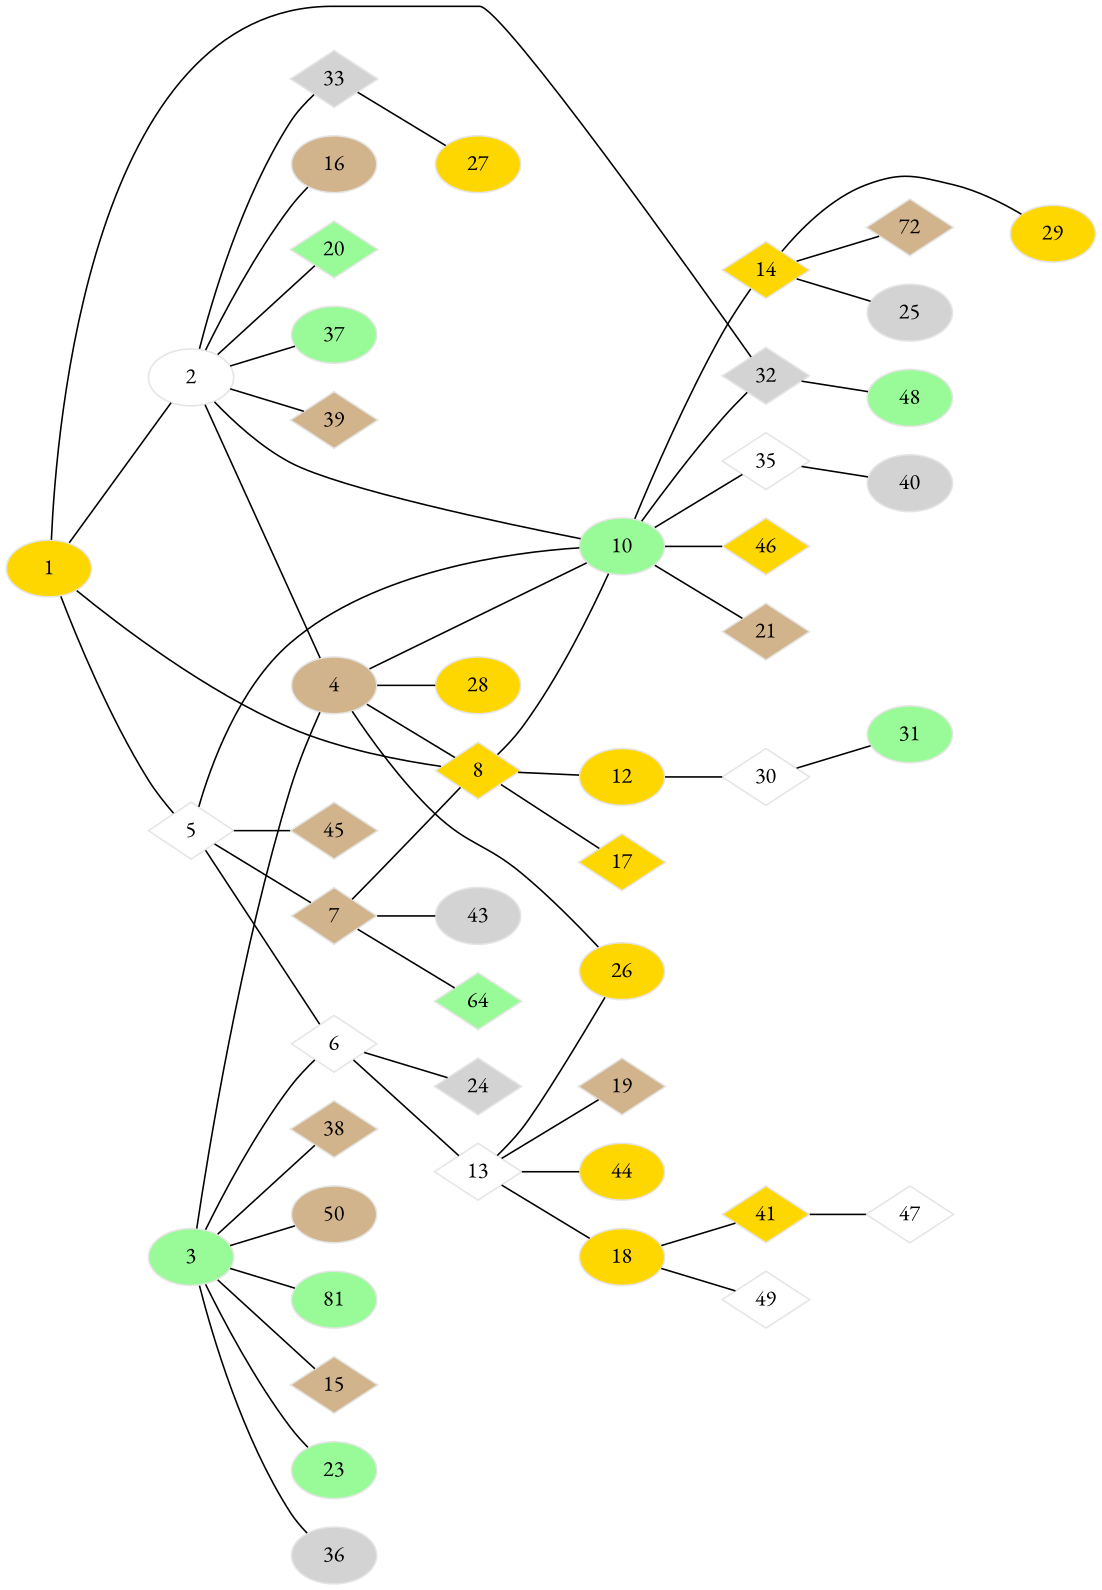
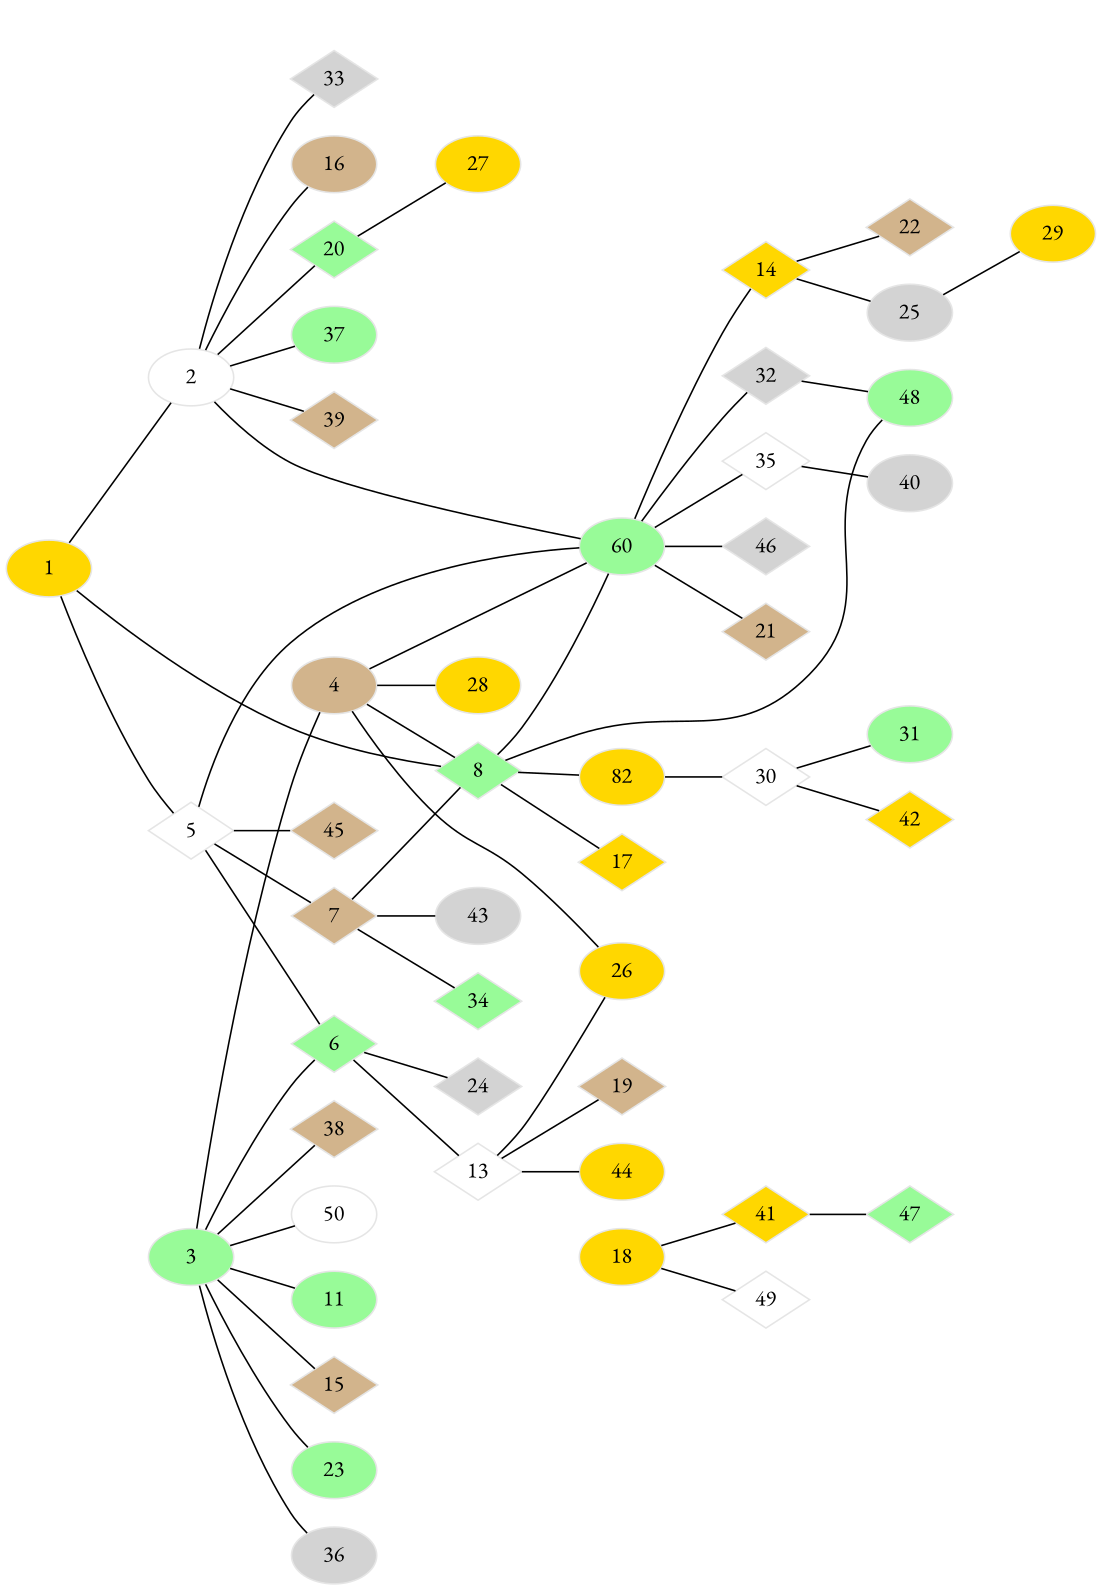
edge "32" -- "1": removed
edge "33" -- "27": now "20" -- "27"
edge "29" -- "14": now "29" -- "25"
node "72": label "72" -> "22"
edge "2" -- "4": removed
node "10": label "10" -> "60"
node "46": fillcolor gold -> lightgrey
edge "48" -- "8": added
node "8": fillcolor gold -> palegreen
node "12": label "12" -> "82"
node "42": added
node "64": label "64" -> "34"
node "6": fillcolor white -> palegreen
edge "13" -- "18": removed
node "50": fillcolor tan -> white
node "47": fillcolor white -> palegreen
node "81": label "81" -> "11"
